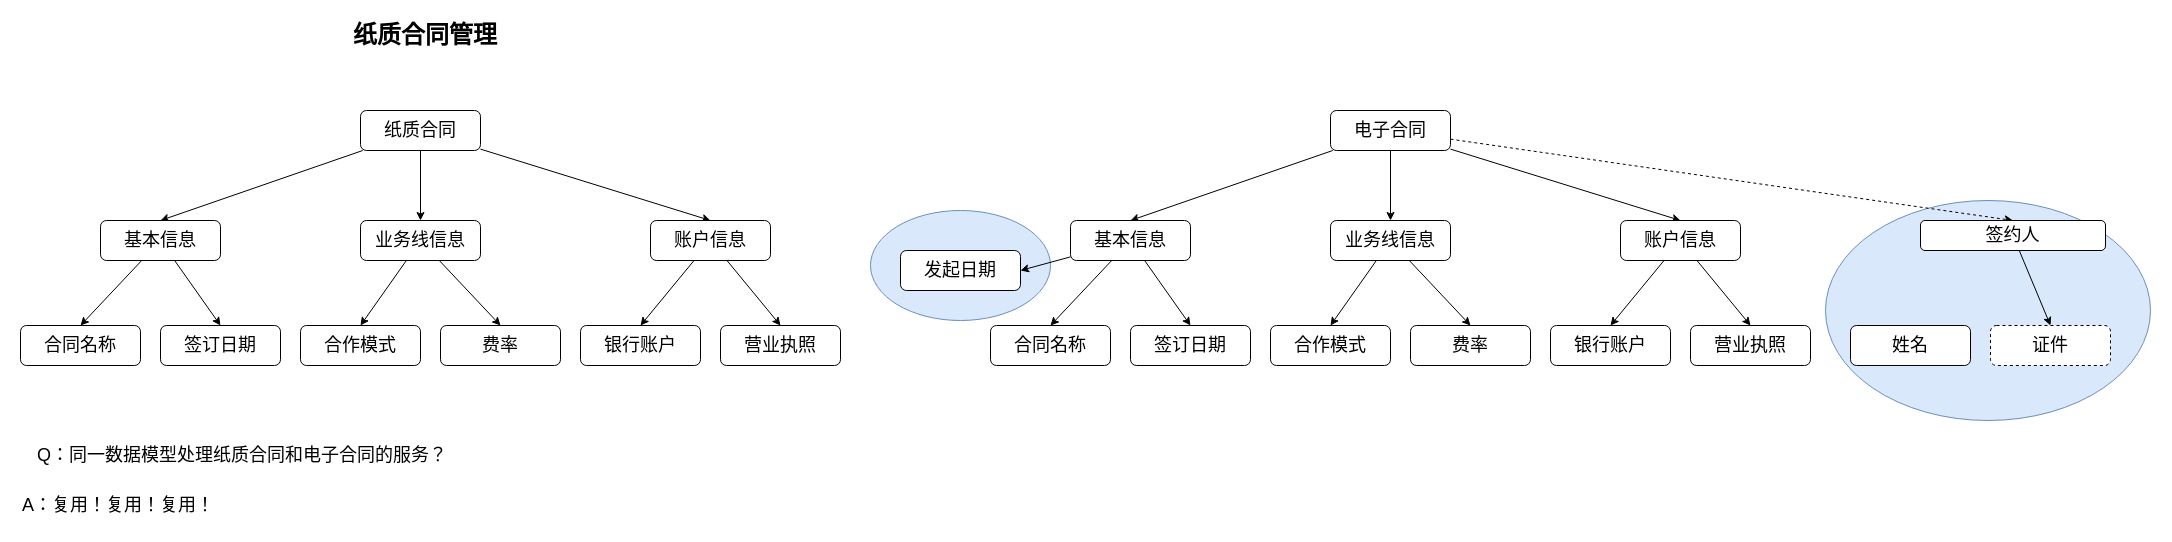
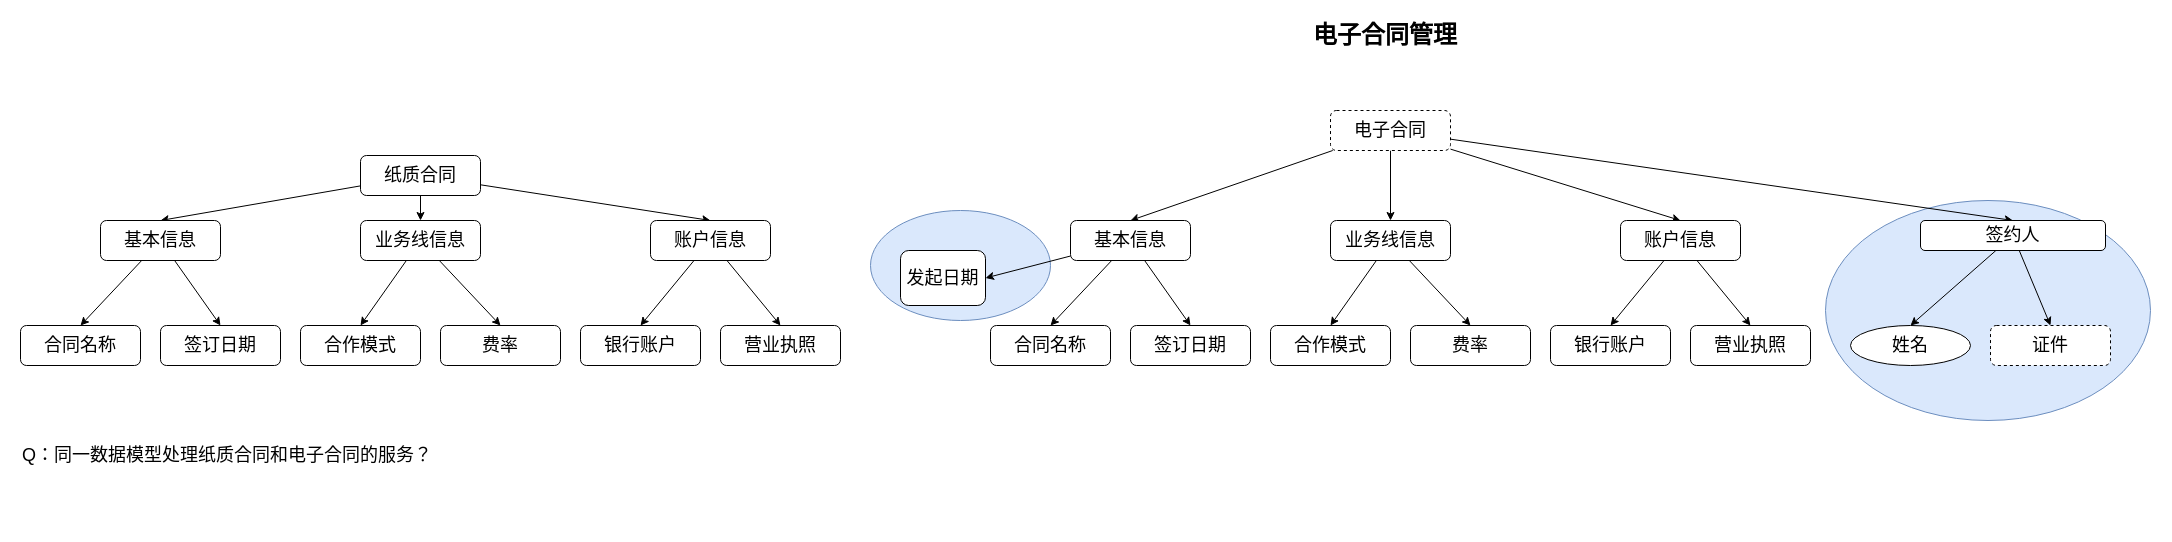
node "纸质合同管理": removed
node "电子合同管理": added
node "纸质合同": moved (421, 131) -> (421, 176)
node "电子合同": style solid -> dashed
edge "电子合同" -> "签约人": style dashed -> solid
node "发起日期": size 120x40 -> 85x55
edge "签约人" -> "姓名": added
node "姓名": shape rounded rectangle -> ellipse
node "Q：同一数据模型处理纸质合同和电子合同的服务？": moved (256, 456) -> (241, 456)
node "A：复用！复用！复用！": removed
